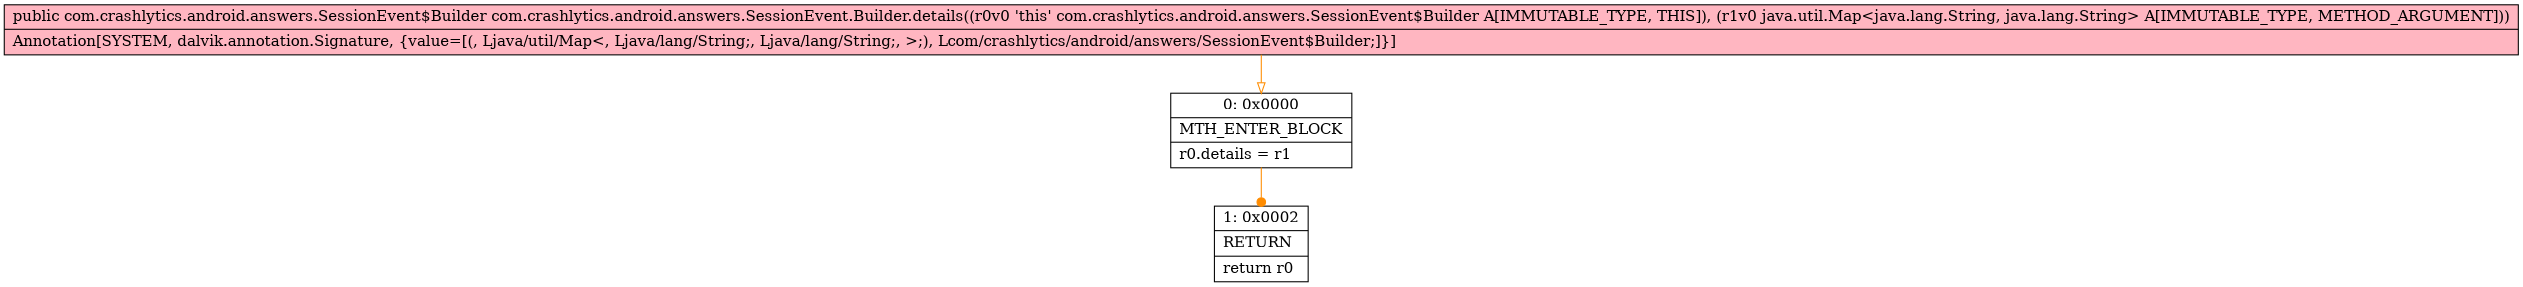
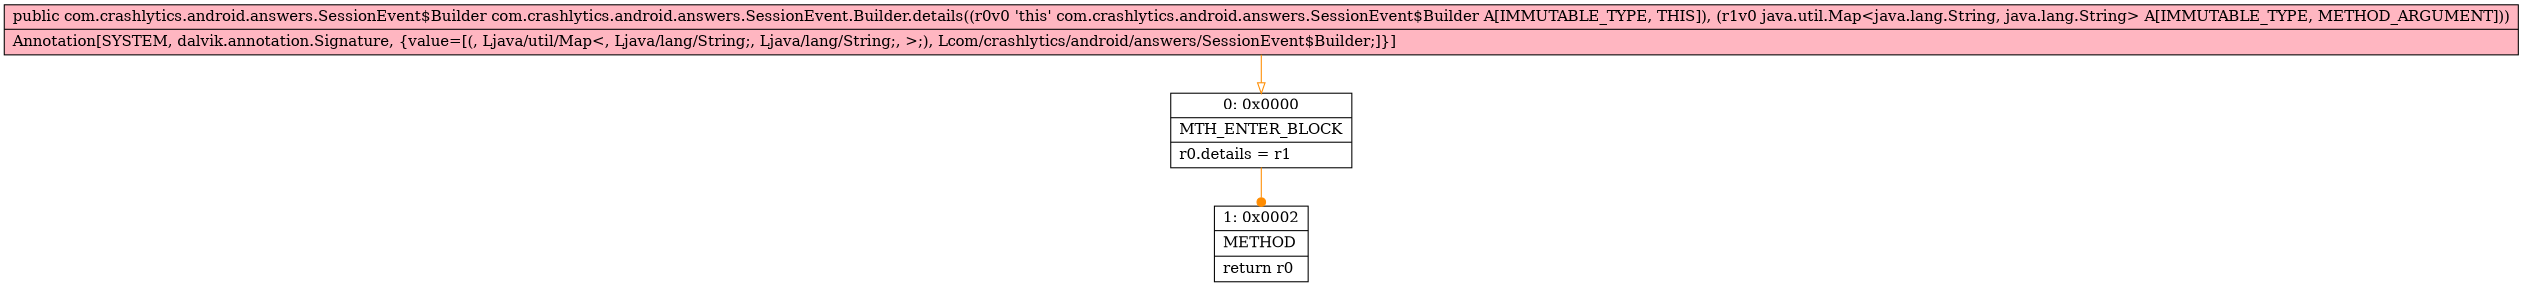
node "1: 0x0002": text "RETURN" -> "METHOD"
